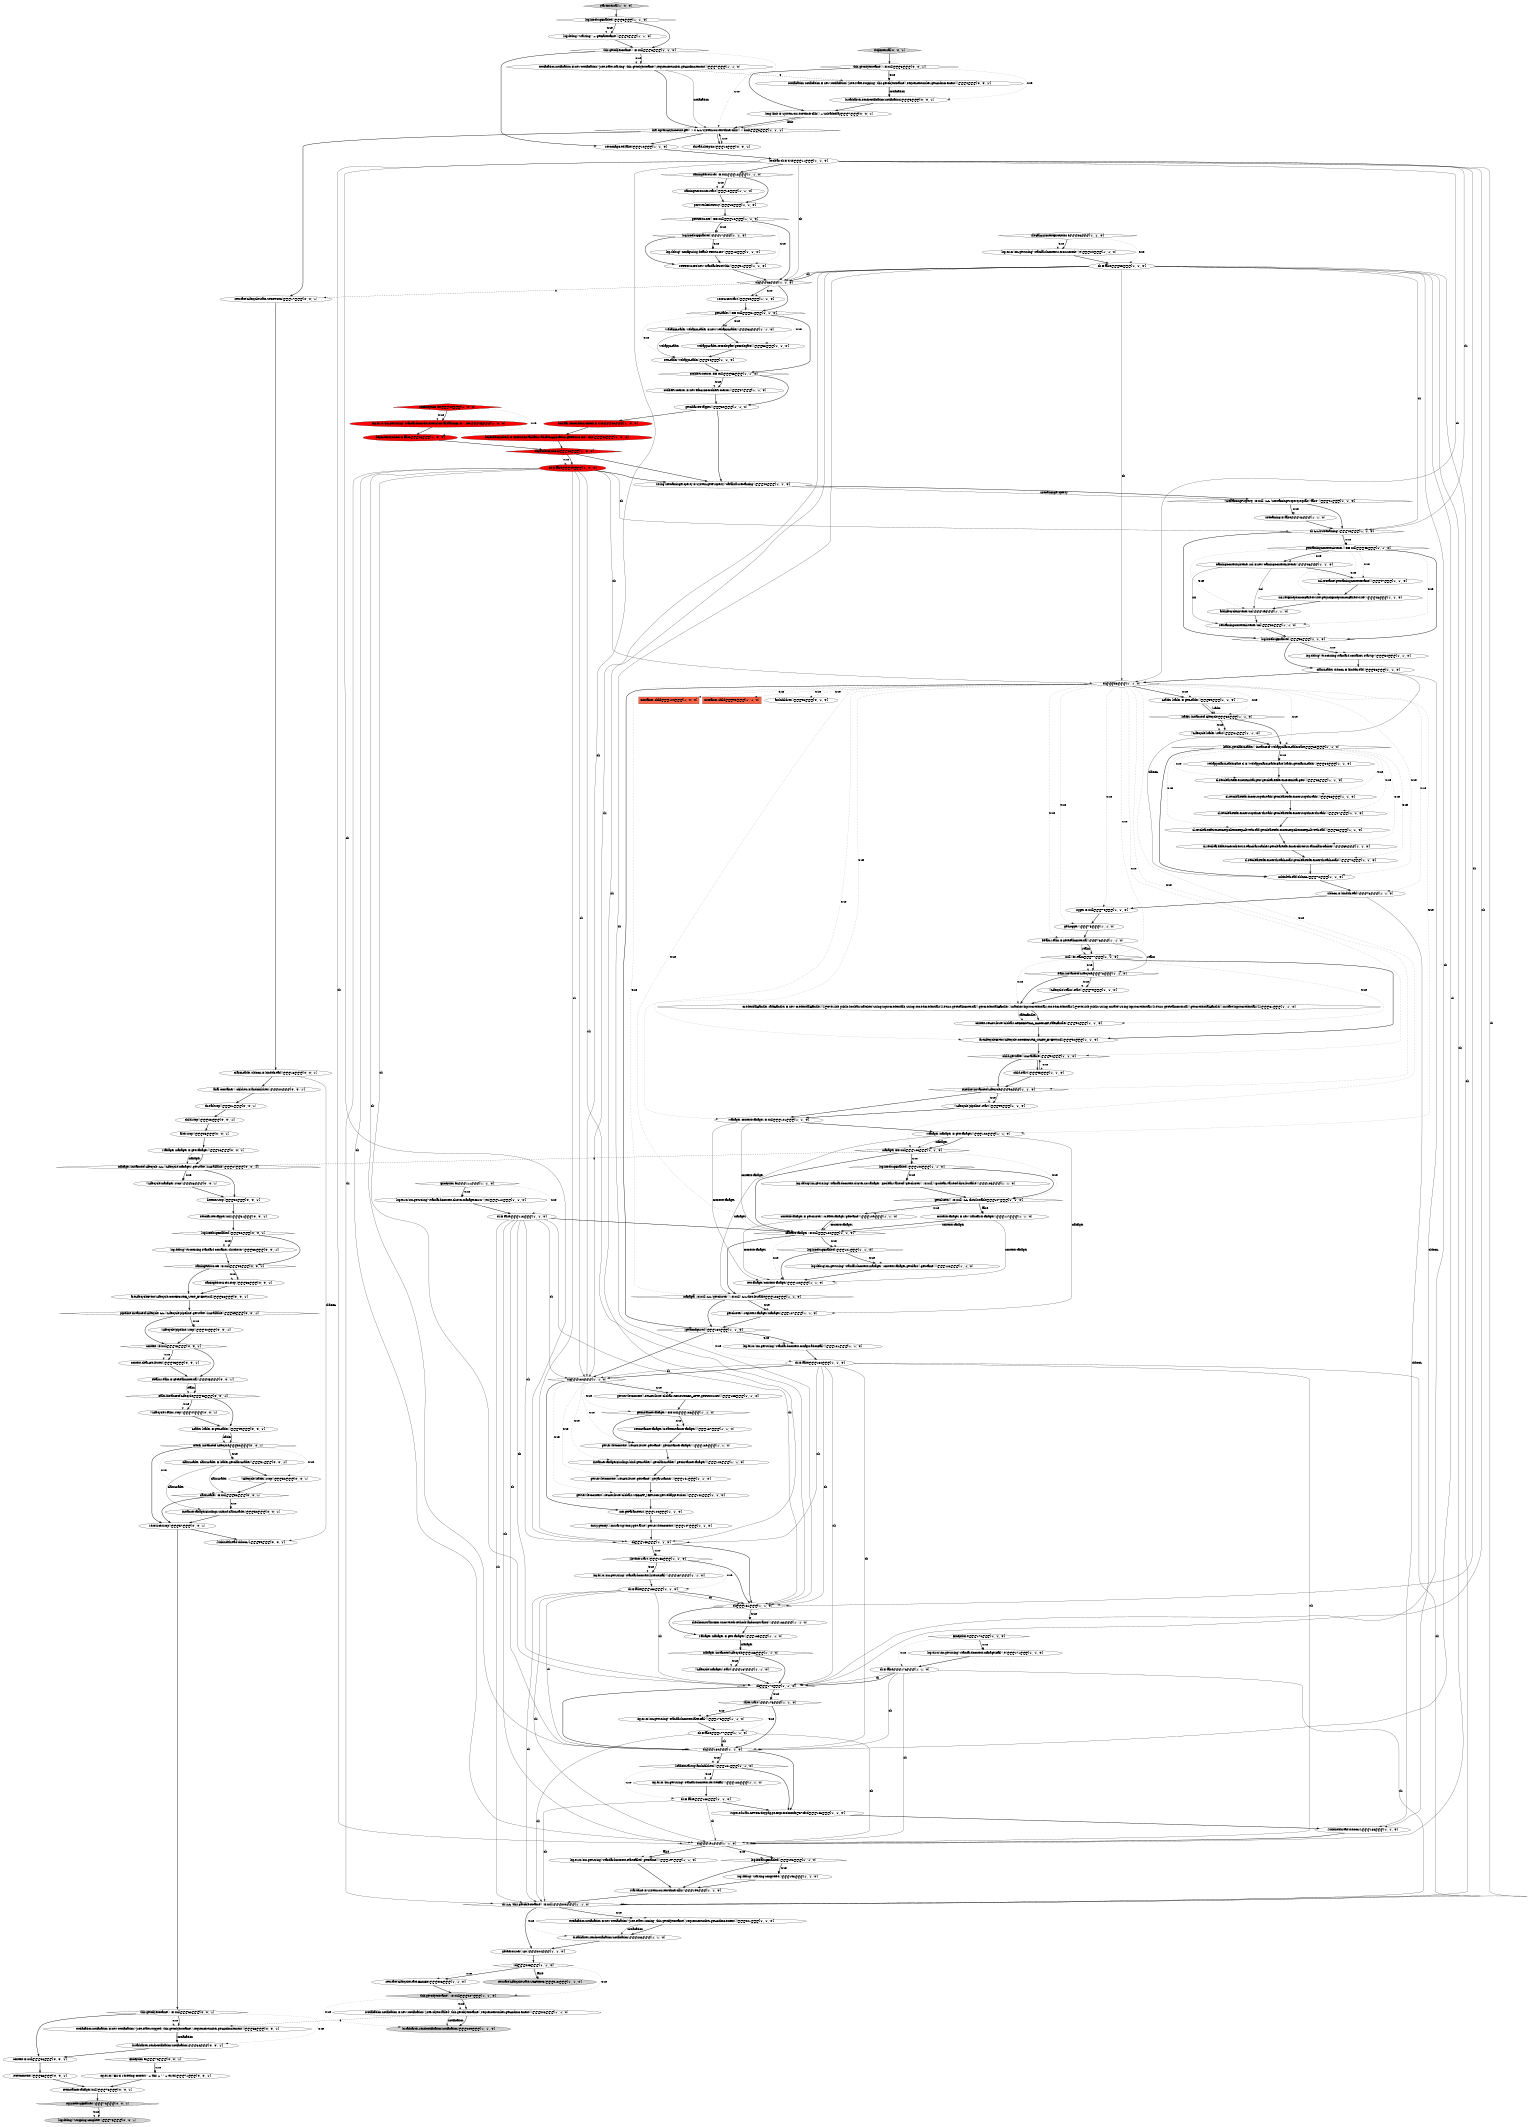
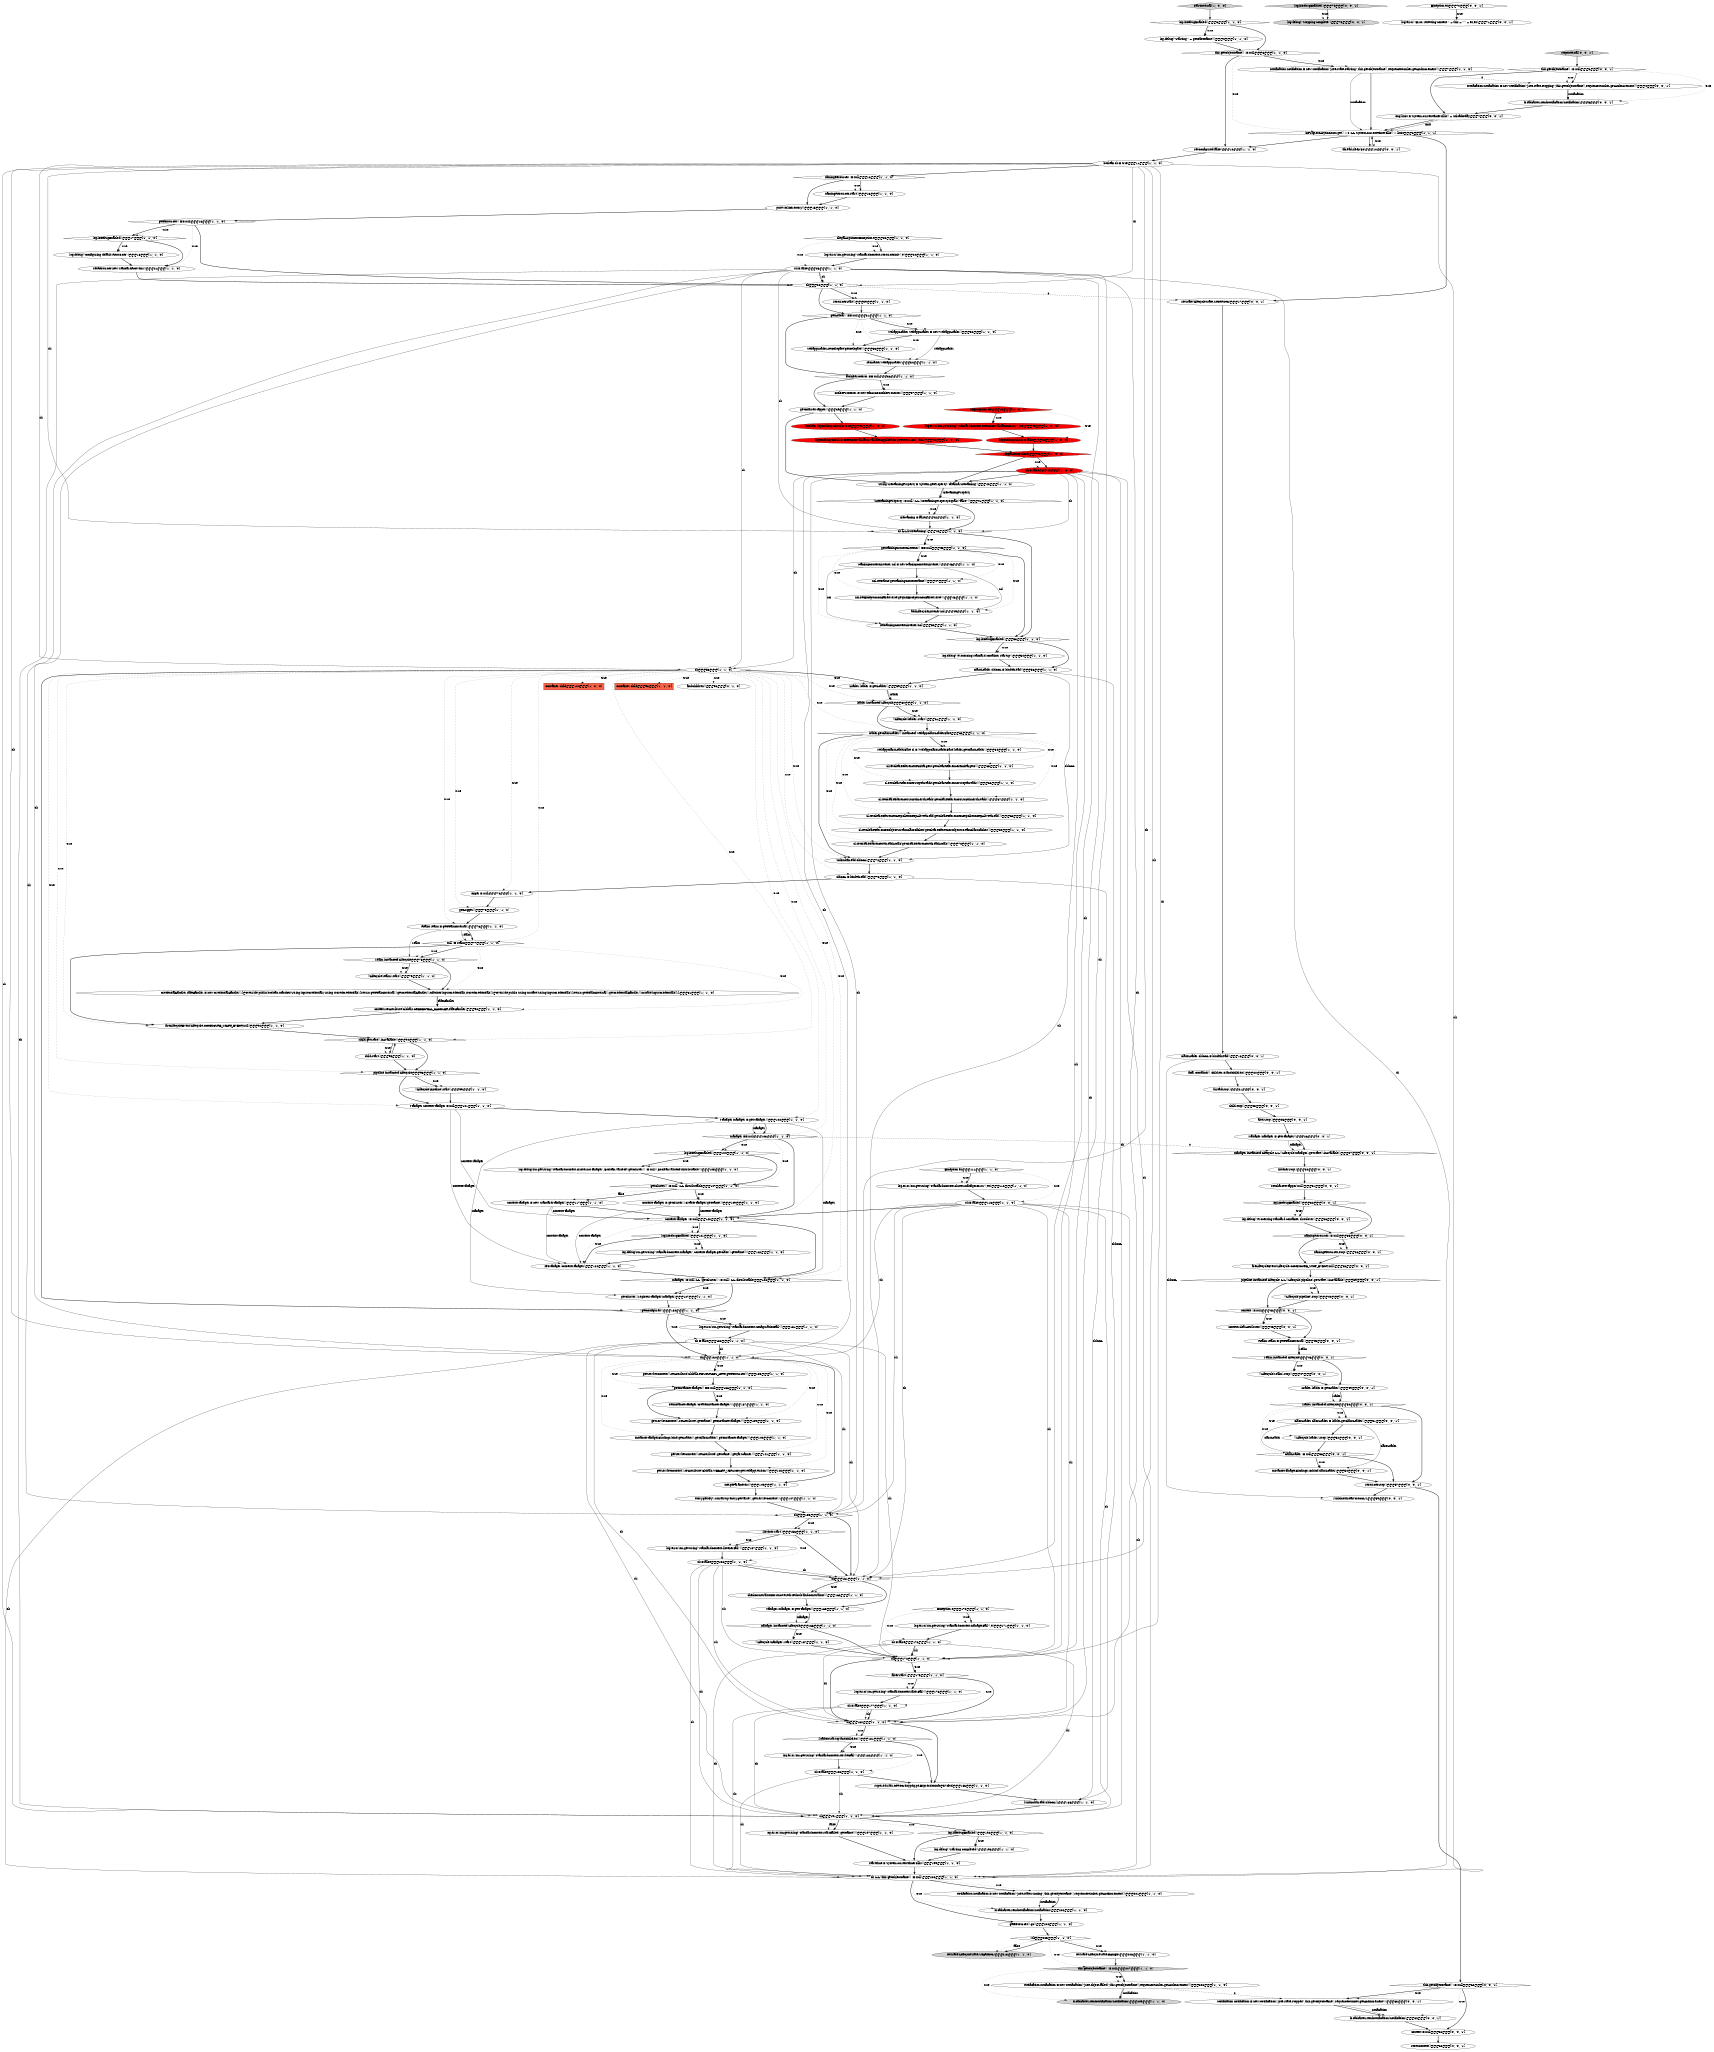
edge "ClassLoader oldCCL = bindThread()@@@56@@@['1', '1', '0']" -> "ok@@@58@@@['1', '1', '0']": now "ClassLoader oldCCL = bindThread()@@@56@@@['1', '1', '0']" -> "Loader loader = getLoader()@@@59@@@['1', '1', '0']"
node "((Lifecycle)manager).stop()@@@28@@@['0', '0', '1']": removed
node "setInstanceManager(null)@@@73@@@['0', '0', '1']": removed
